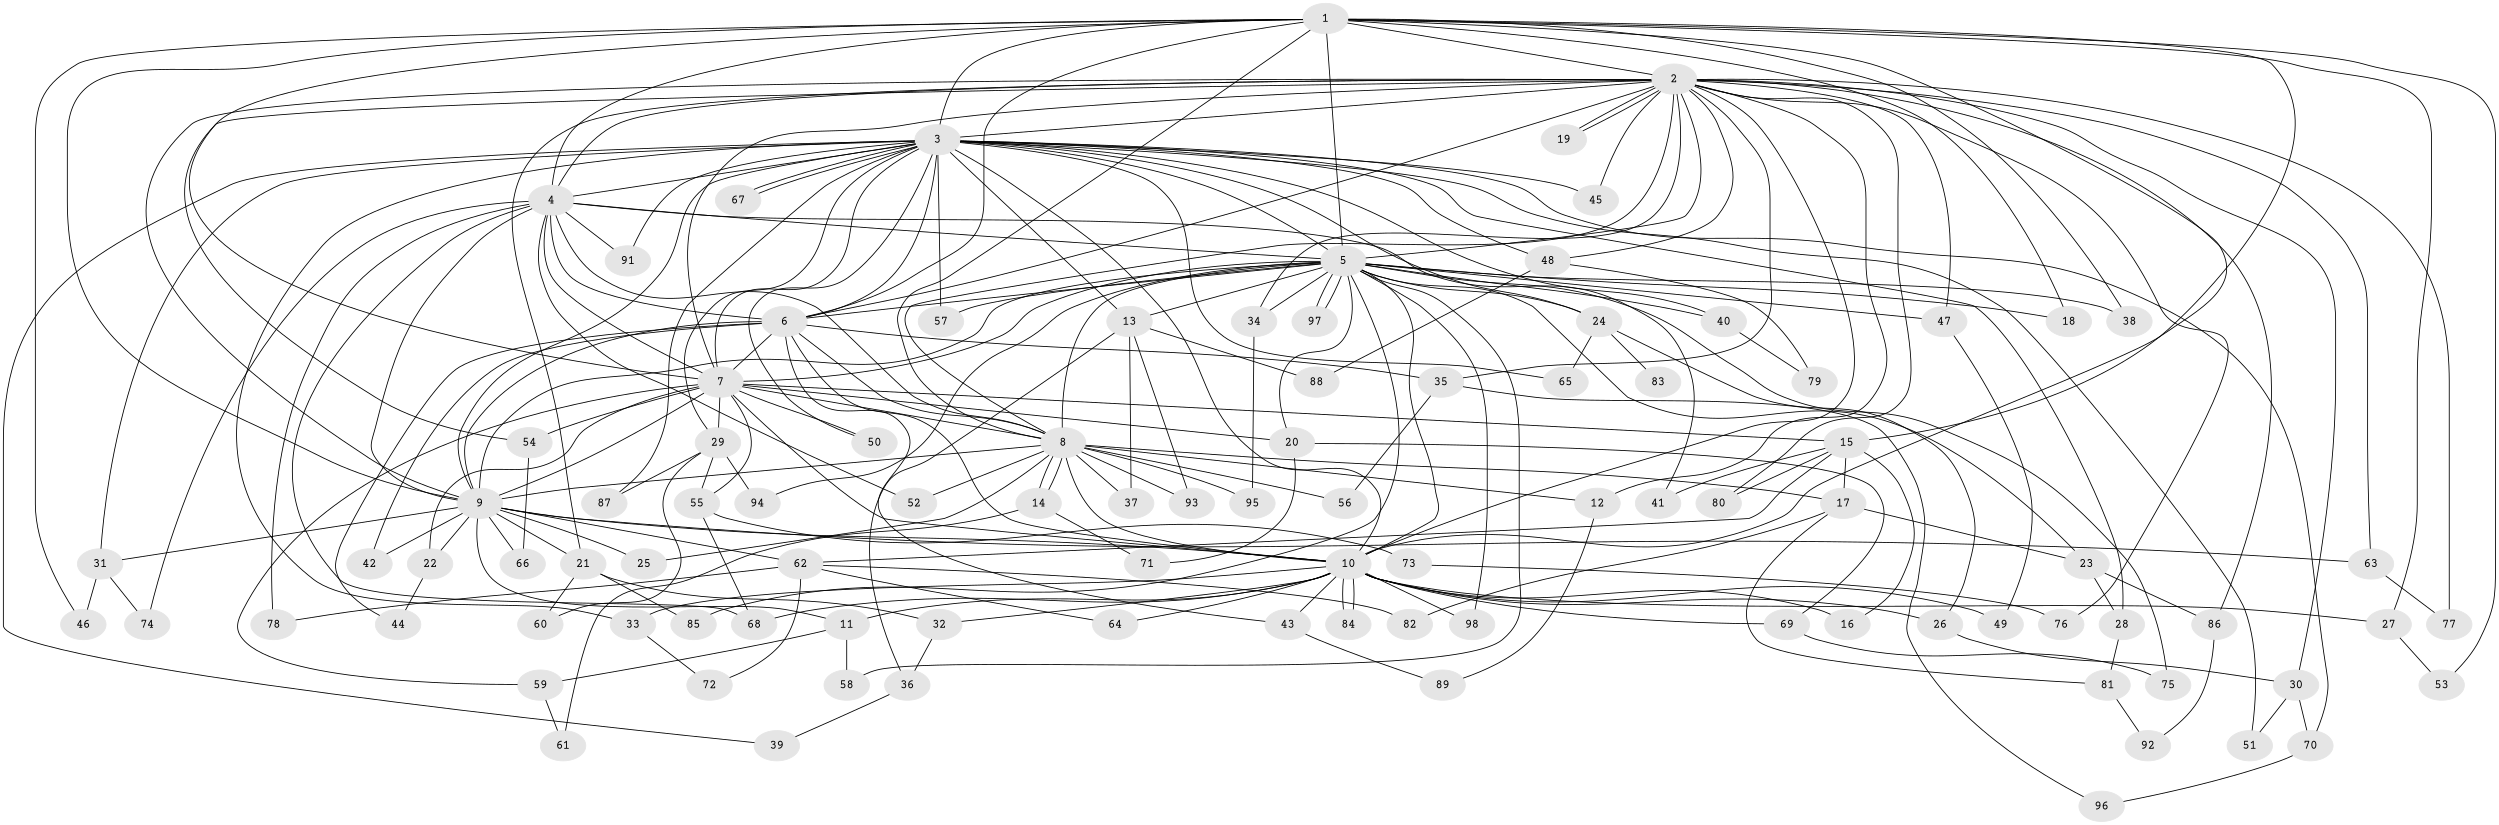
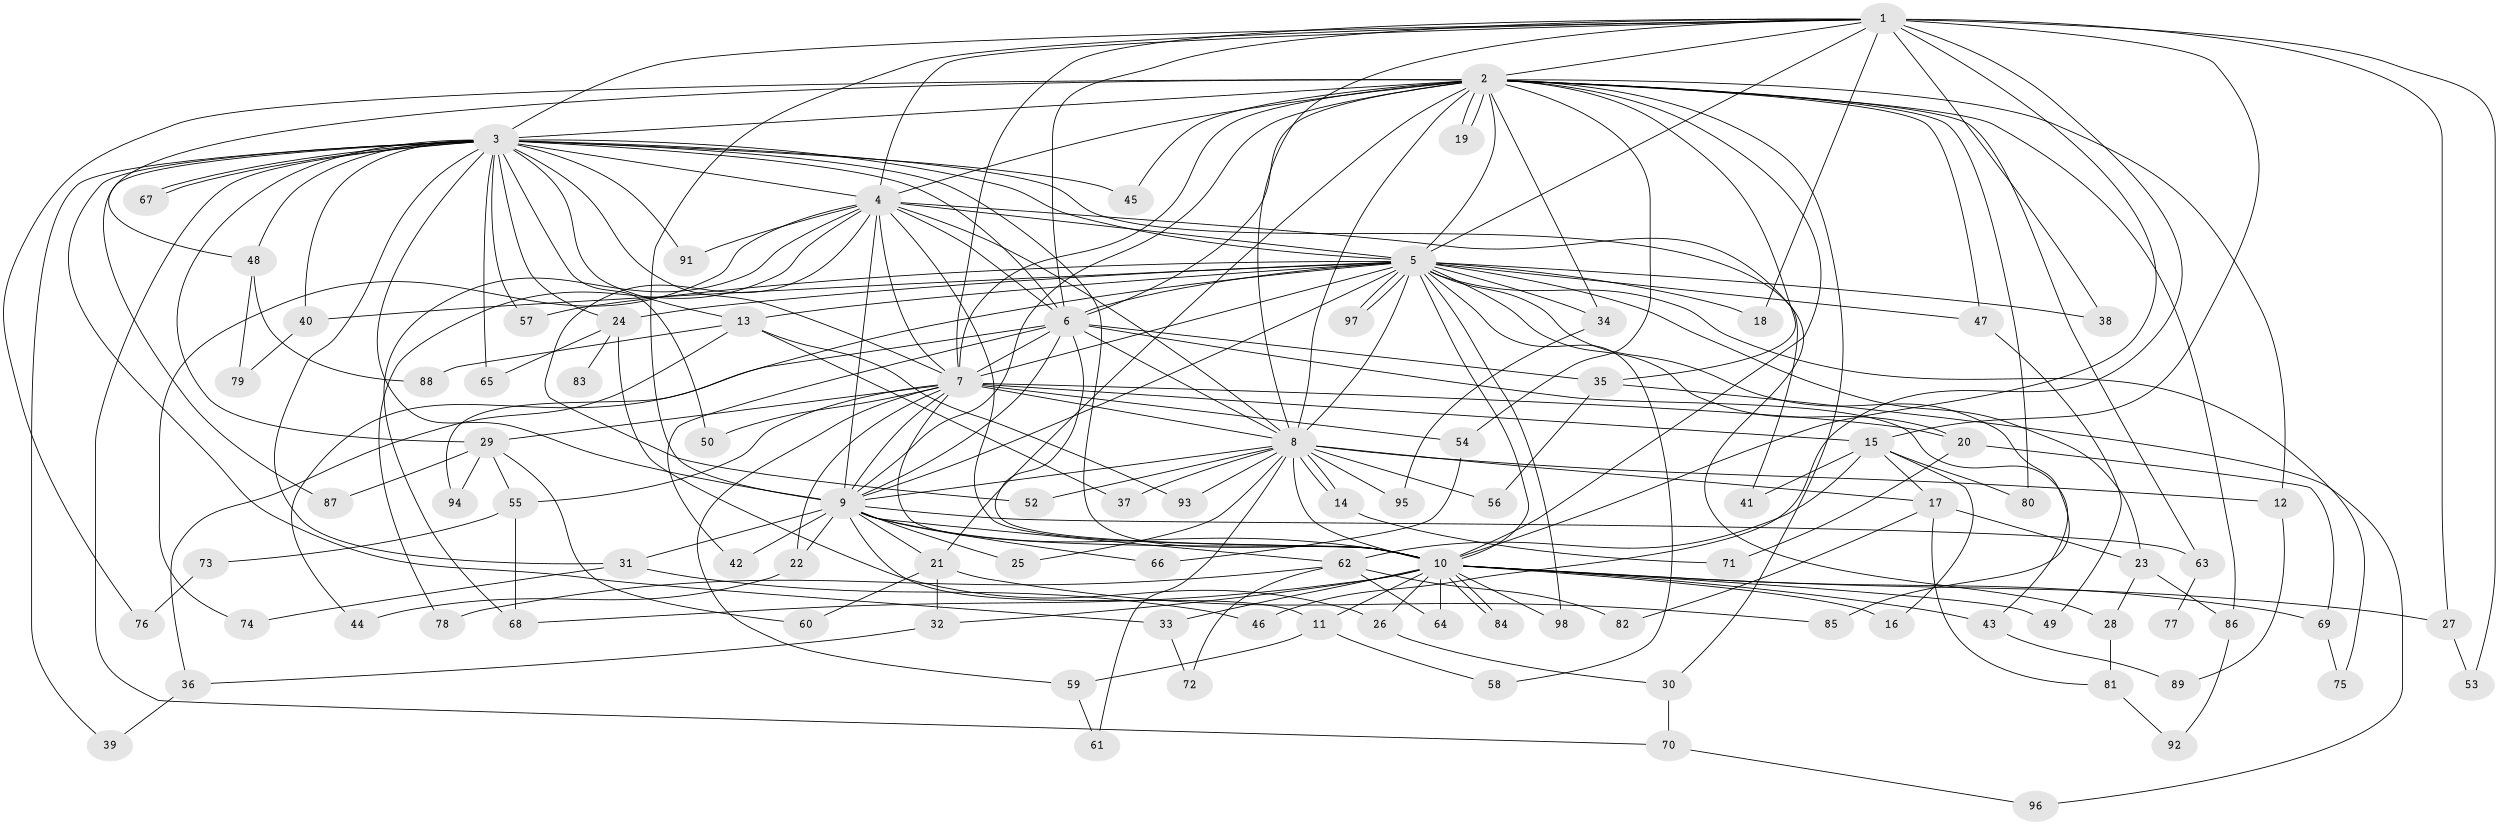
edge "2" -- "77": removed
edge "4" -- "10": added
edge "14" -- "61": now "8" -- "61"
node "51": removed
